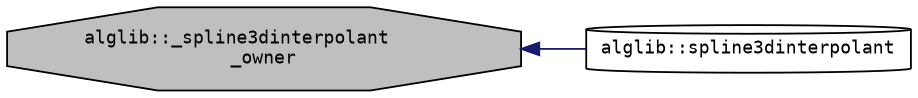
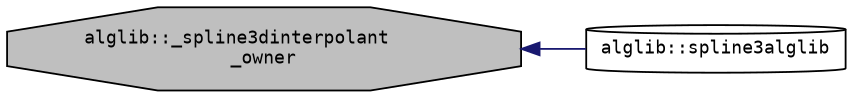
node "alglib::spline3dinterpolant": label "alglib::spline3dinterpolant" -> "alglib::spline3alglib"
